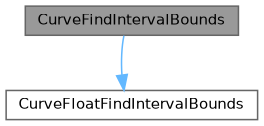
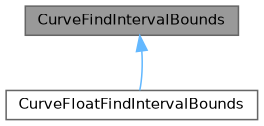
edge "CurveFindIntervalBounds" -> "CurveFloatFindIntervalBounds": reversed
